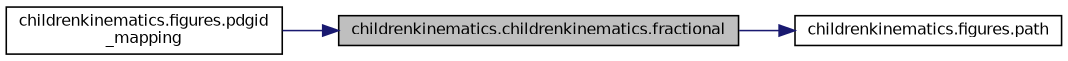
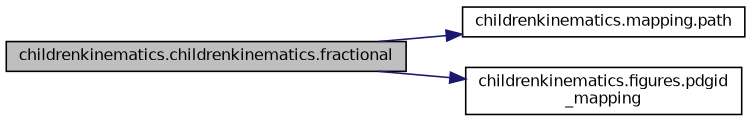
edge "childrenkinematics.figures.pdgid _mapping" -> "childrenkinematics.childrenkinematics.fractional": reversed
node "childrenkinematics.figures.path": label "childrenkinematics.figures.path" -> "childrenkinematics.mapping.path"
